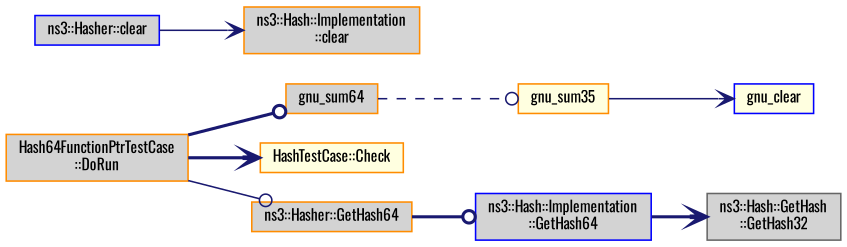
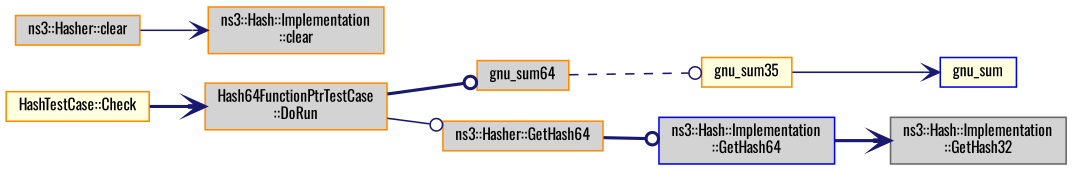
node "ns3::Hasher::clear": color blue -> darkorange
node "gnu_clear": label "gnu_clear" -> "gnu_sum"
edge "Hash64FunctionPtrTestCase ::DoRun" -> "HashTestCase::Check": reversed
node "ns3::Hash::GetHash ::GetHash32": label "ns3::Hash::GetHash ::GetHash32" -> "ns3::Hash::Implementation ::GetHash32"
